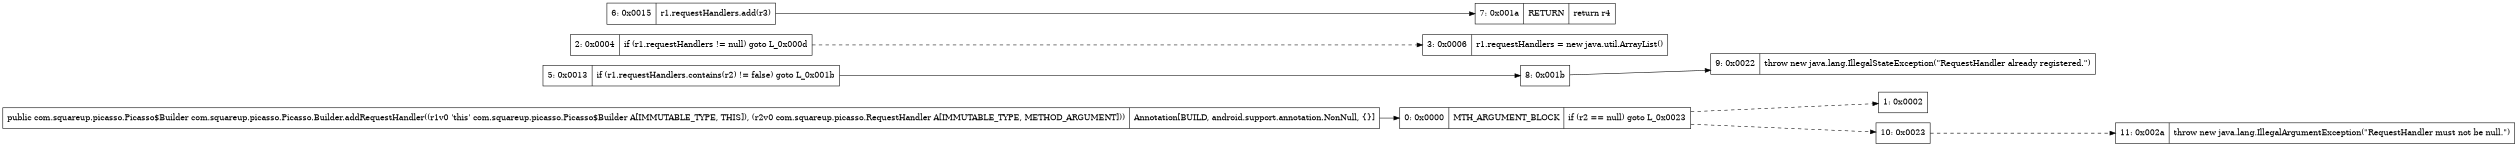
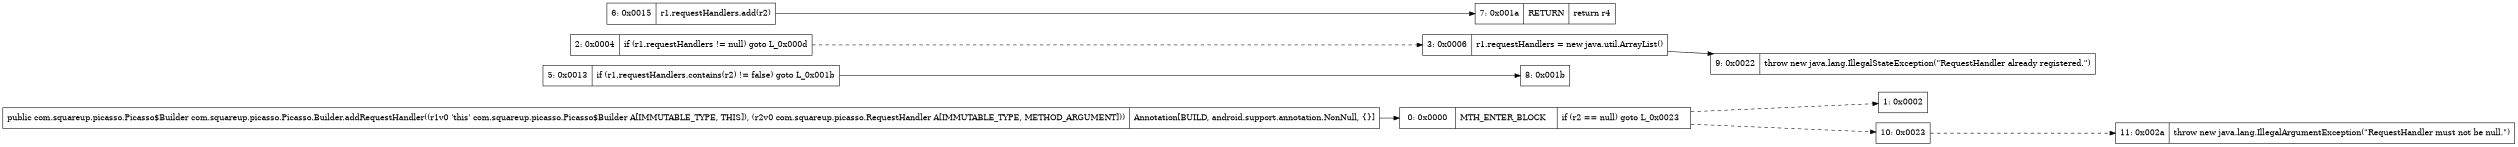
node "6: 0x0015": text "r1.requestHandlers.add(r3)" -> "r1.requestHandlers.add(r2)"
edge "8: 0x001b" -> "9: 0x0022": now "3: 0x0006" -> "9: 0x0022"
node "0: 0x0000": text "MTH_ARGUMENT_BLOCK" -> "MTH_ENTER_BLOCK"
